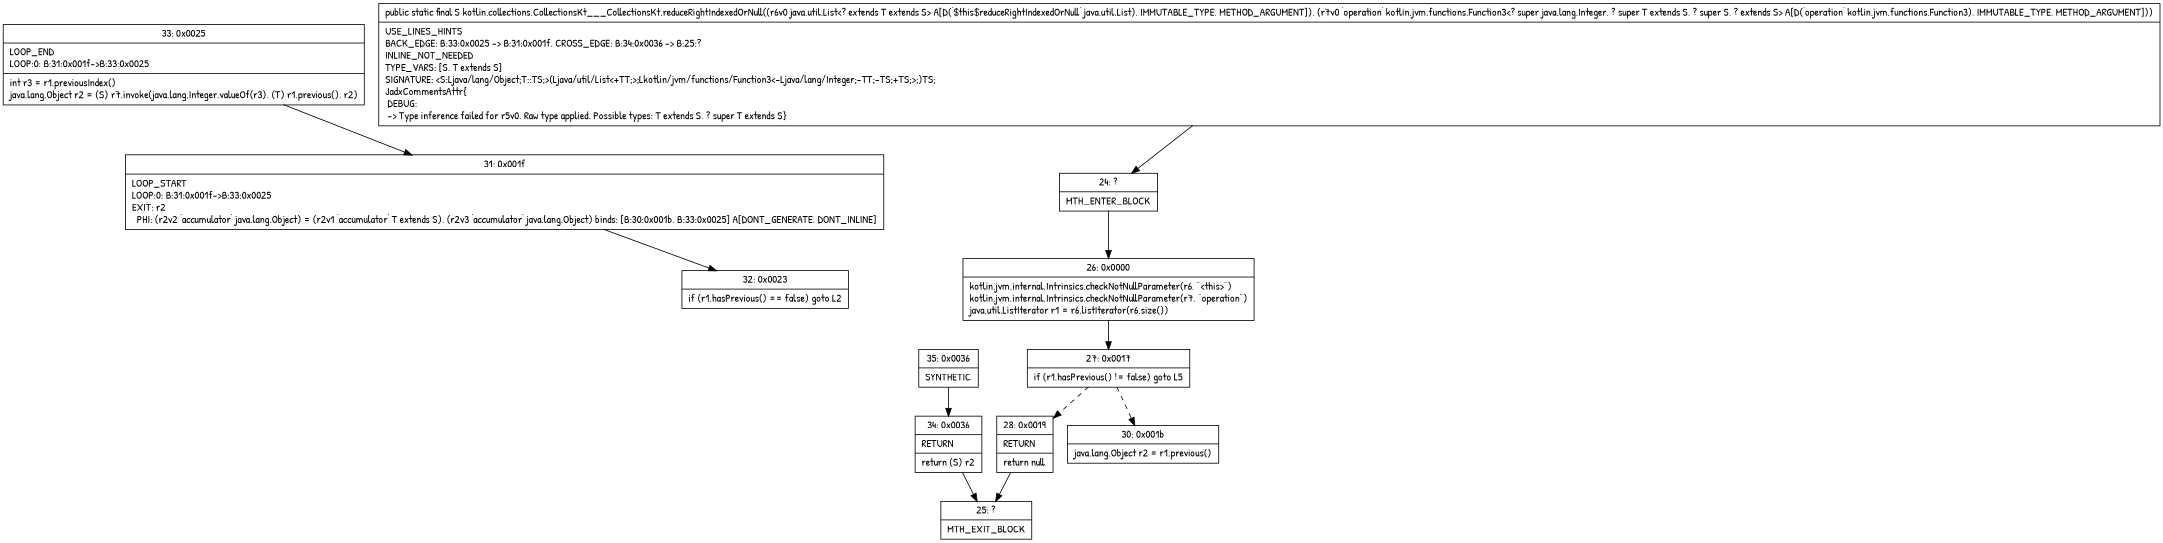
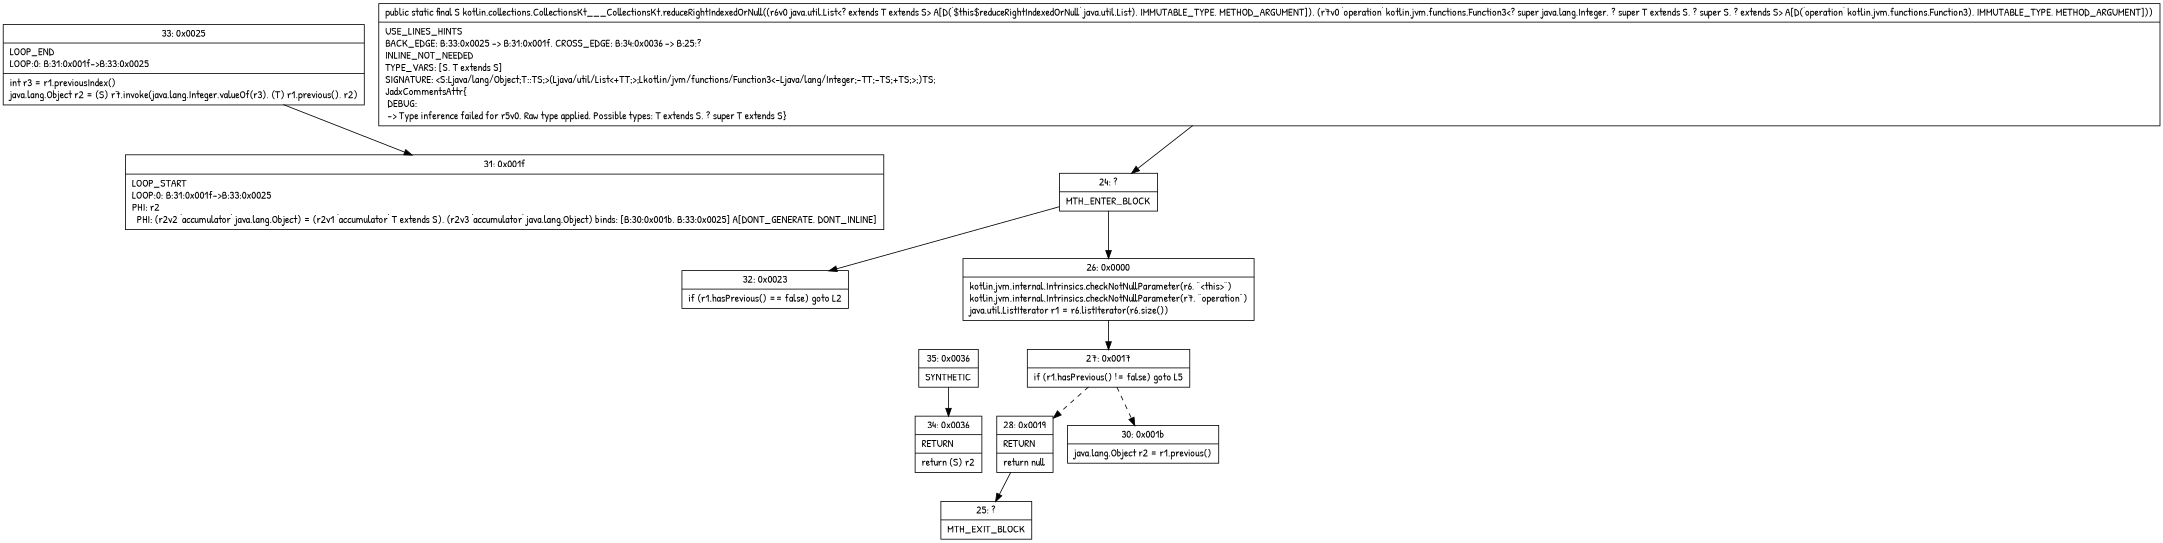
node "31: 0x001f": text "EXIT: r2" -> "PHI: r2"
edge "31: 0x001f" -> "32: 0x0023": now "24: ?" -> "32: 0x0023"
edge "34: 0x0036" -> "25: ?": removed
